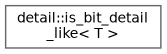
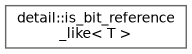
node "detail::is_bit_detail _like< T >": label "detail::is_bit_detail _like< T >" -> "detail::is_bit_reference _like< T >"
